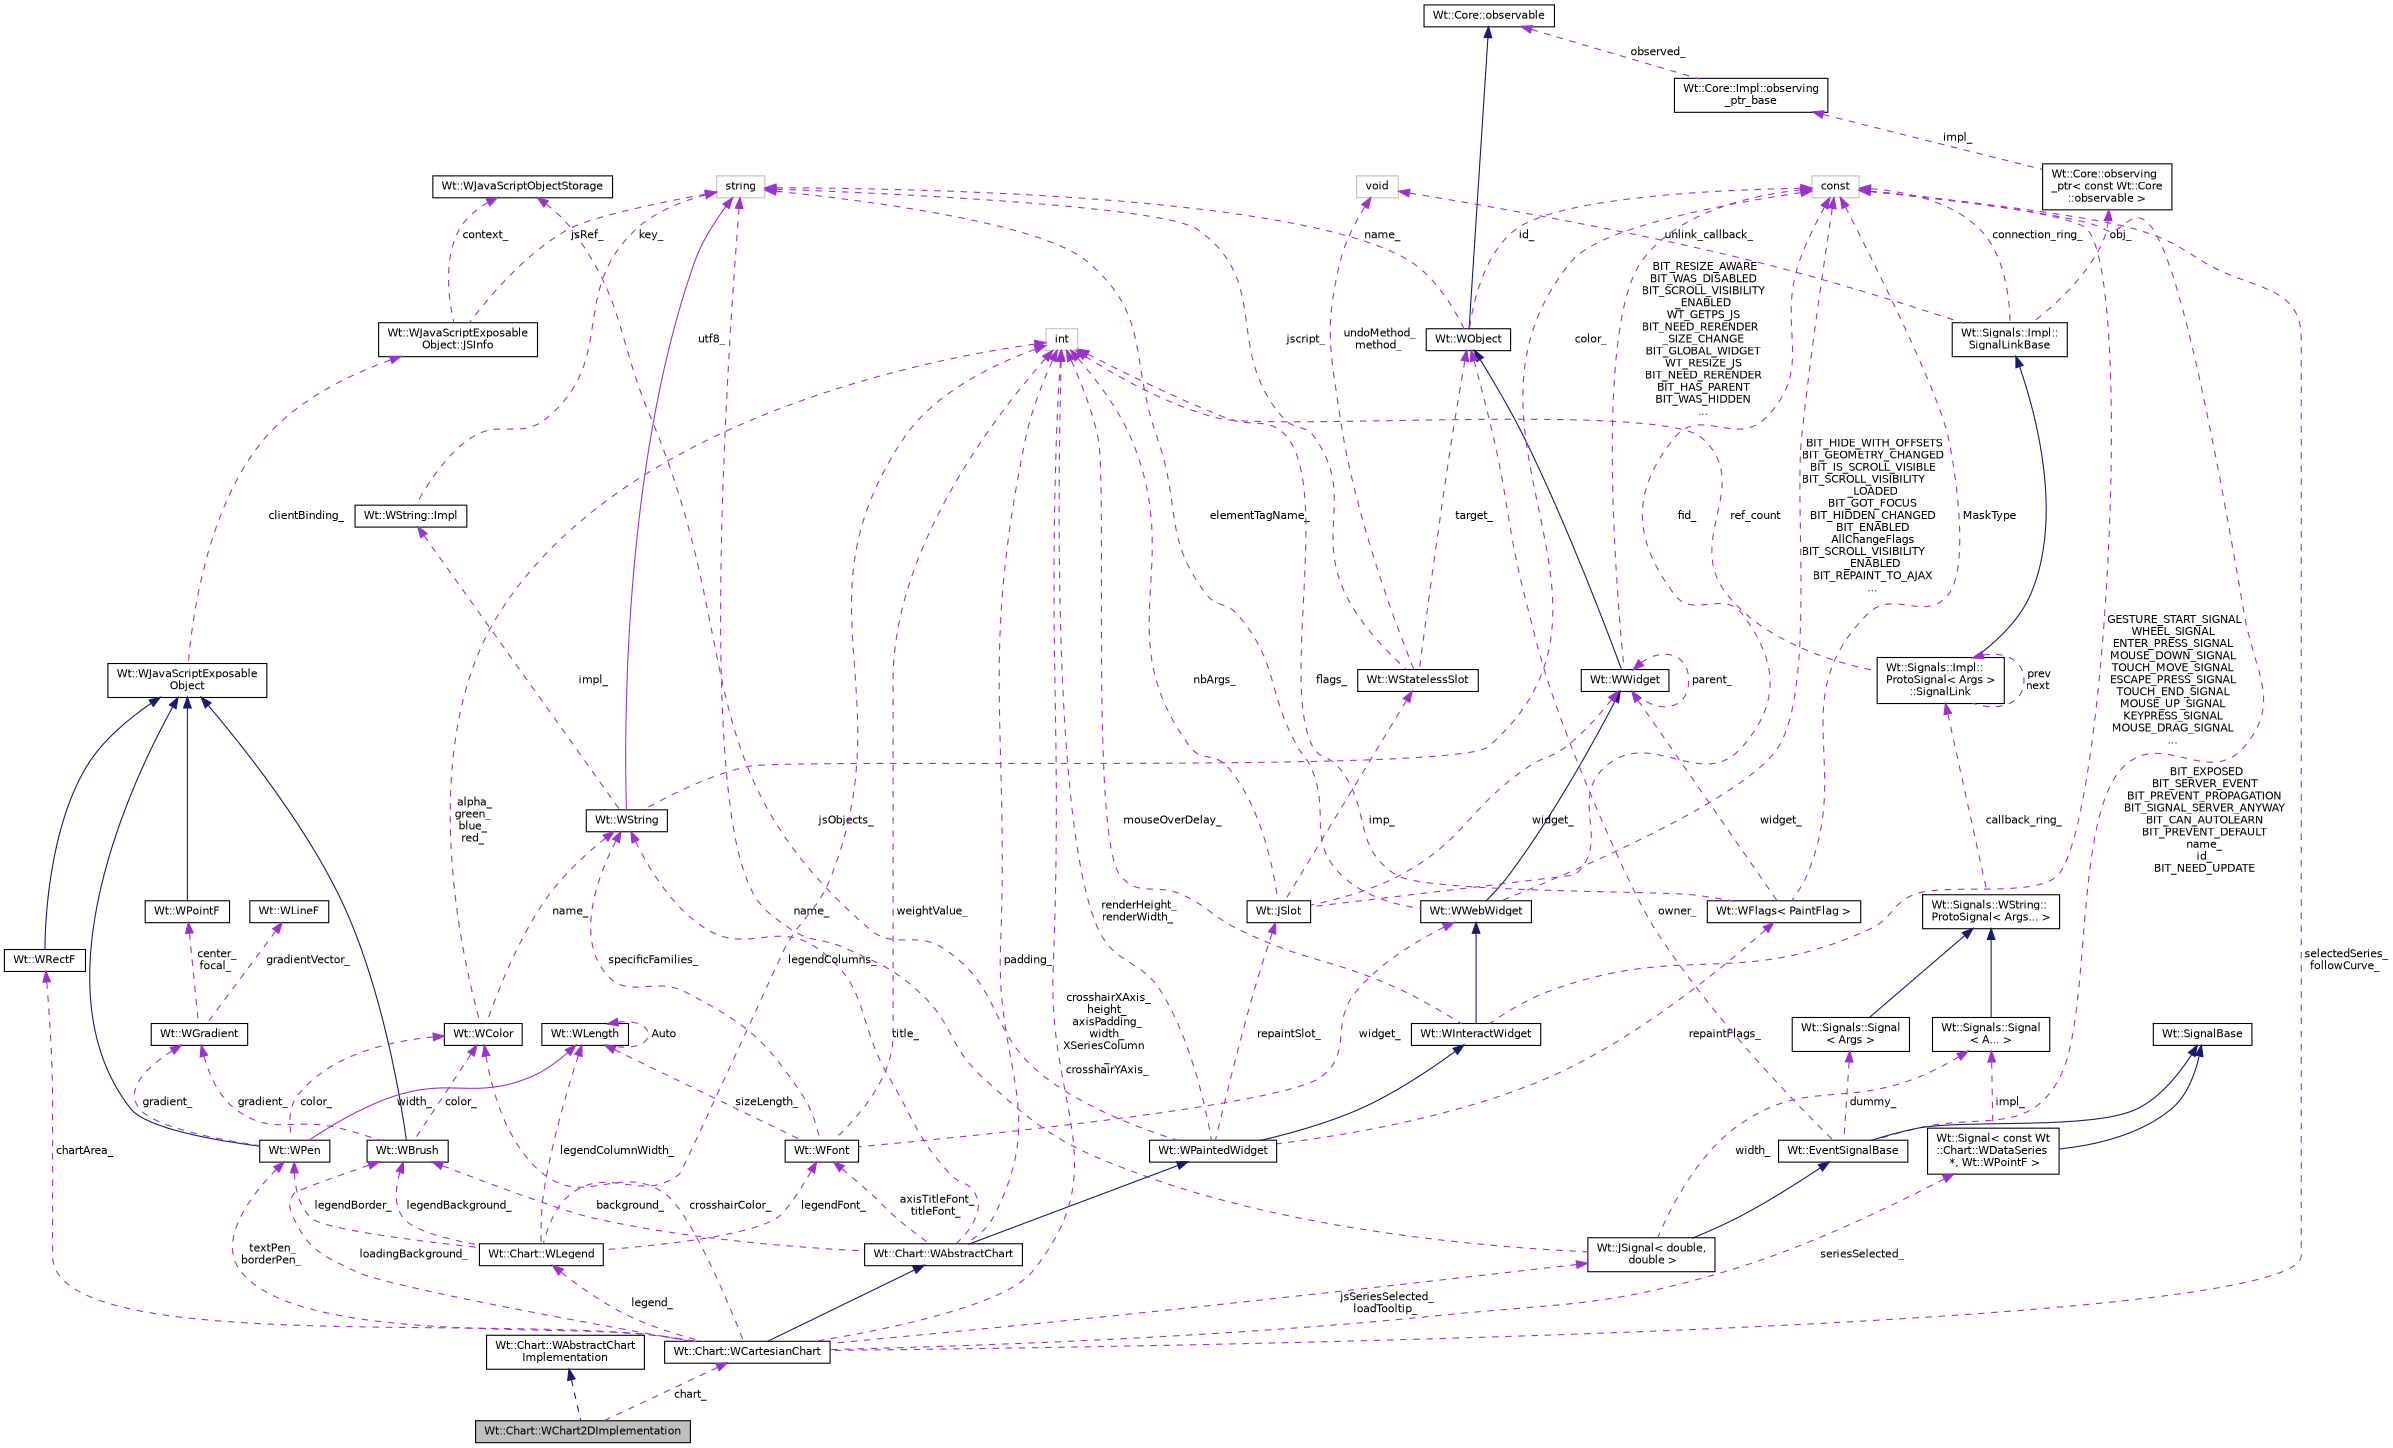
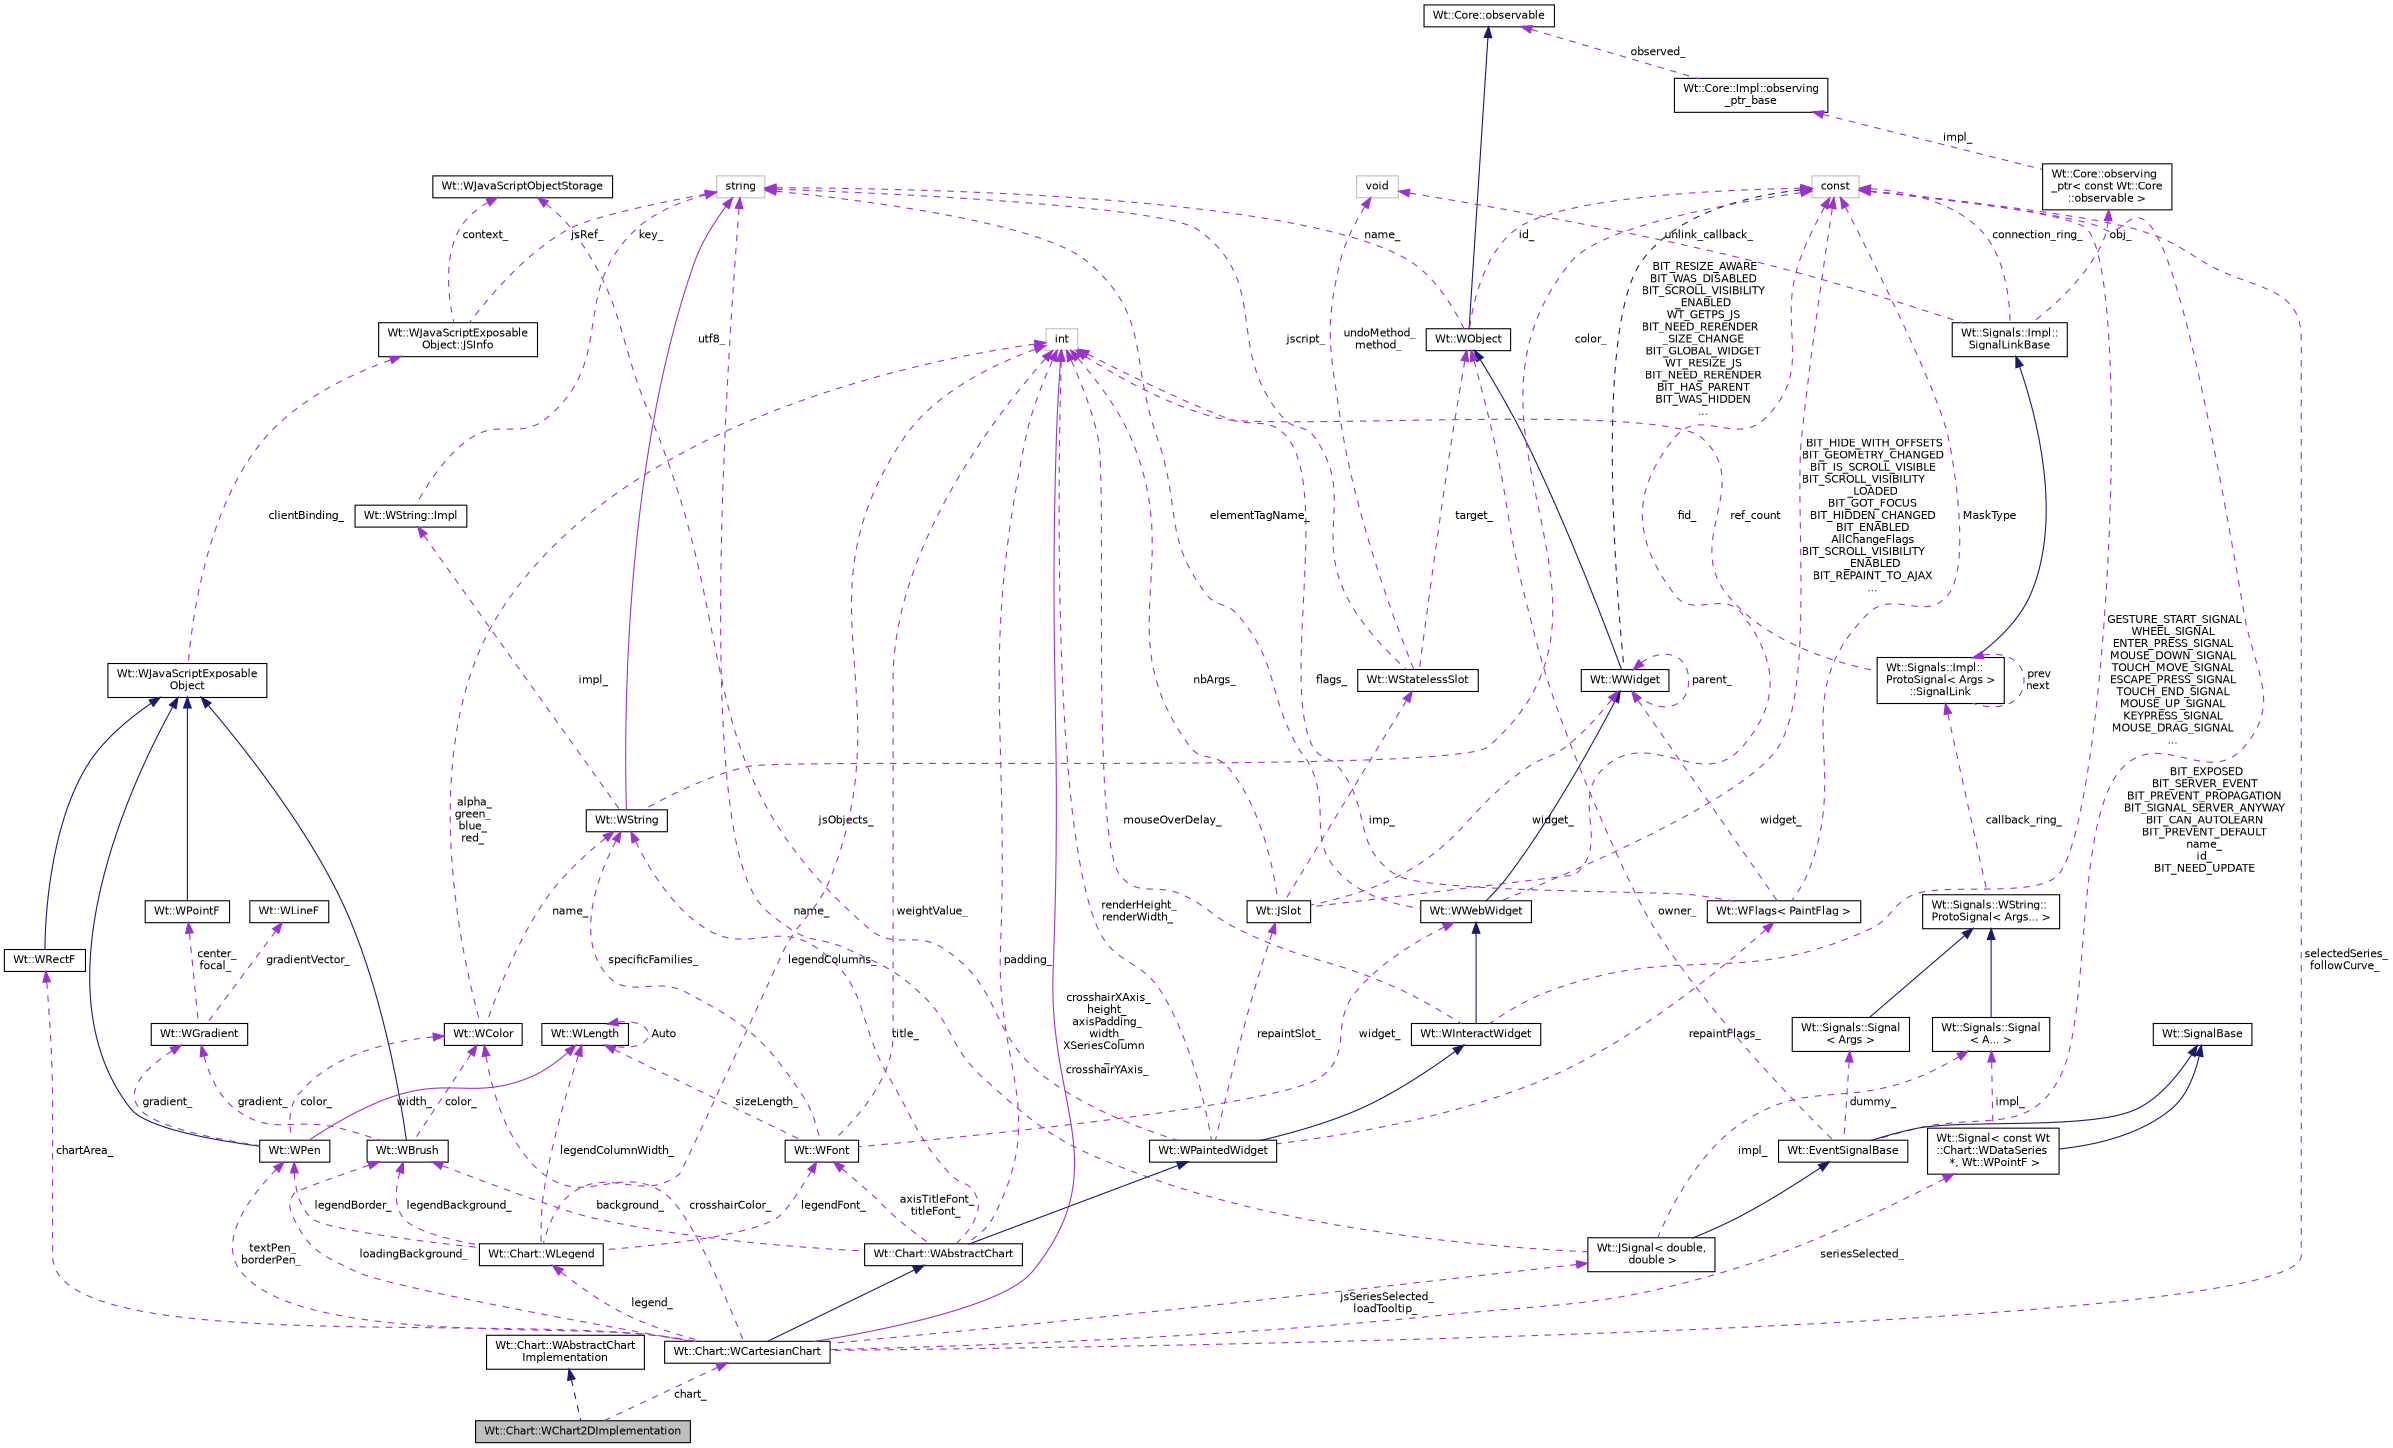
edge "Wt::WWidget" -> "const": color darkorchid3 -> midnightblue
edge "Wt::Chart::WCartesianChart" -> "int": style dashed -> solid
edge "Wt::JSignal< double, double >" -> "Wt::Signals::Signal < A... >": label " width_" -> " impl_"
